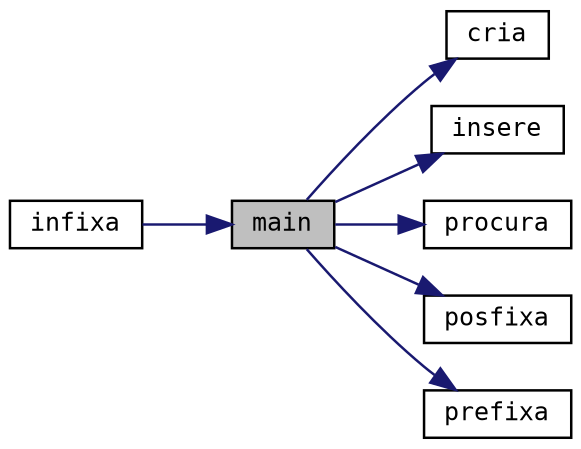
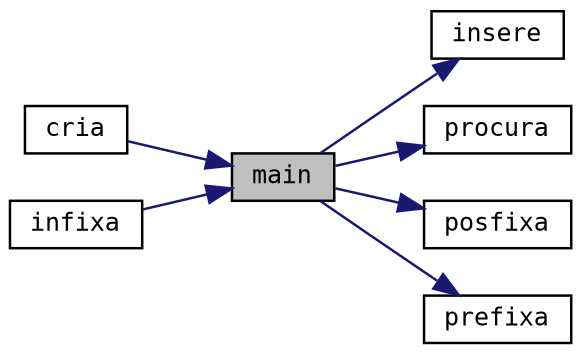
edge "main" -> "cria": reversed
